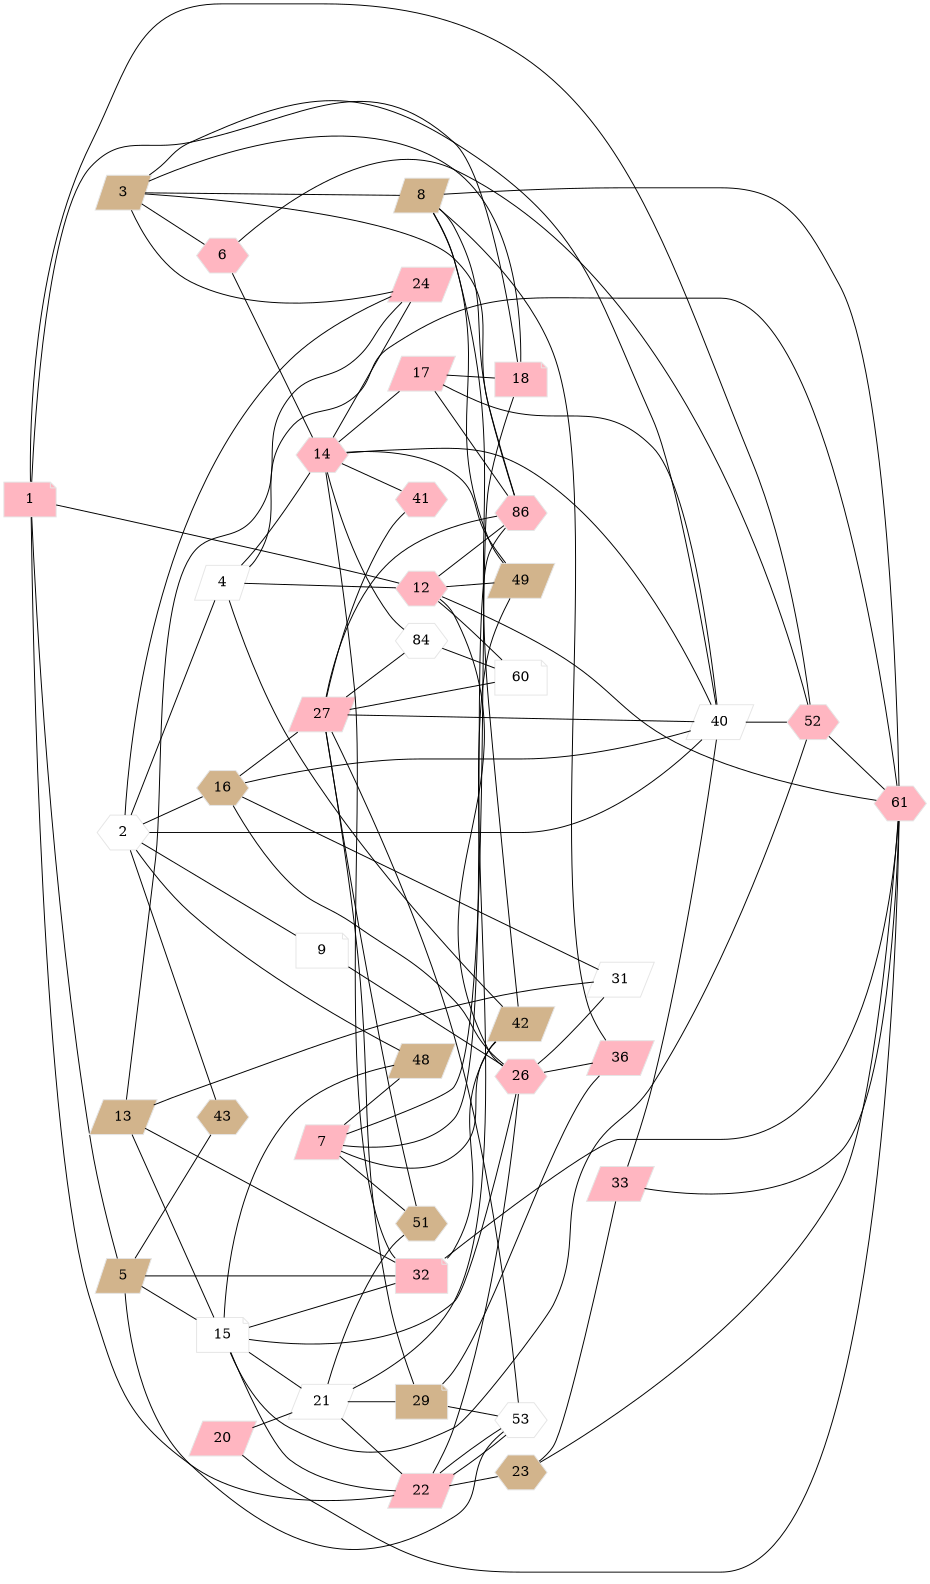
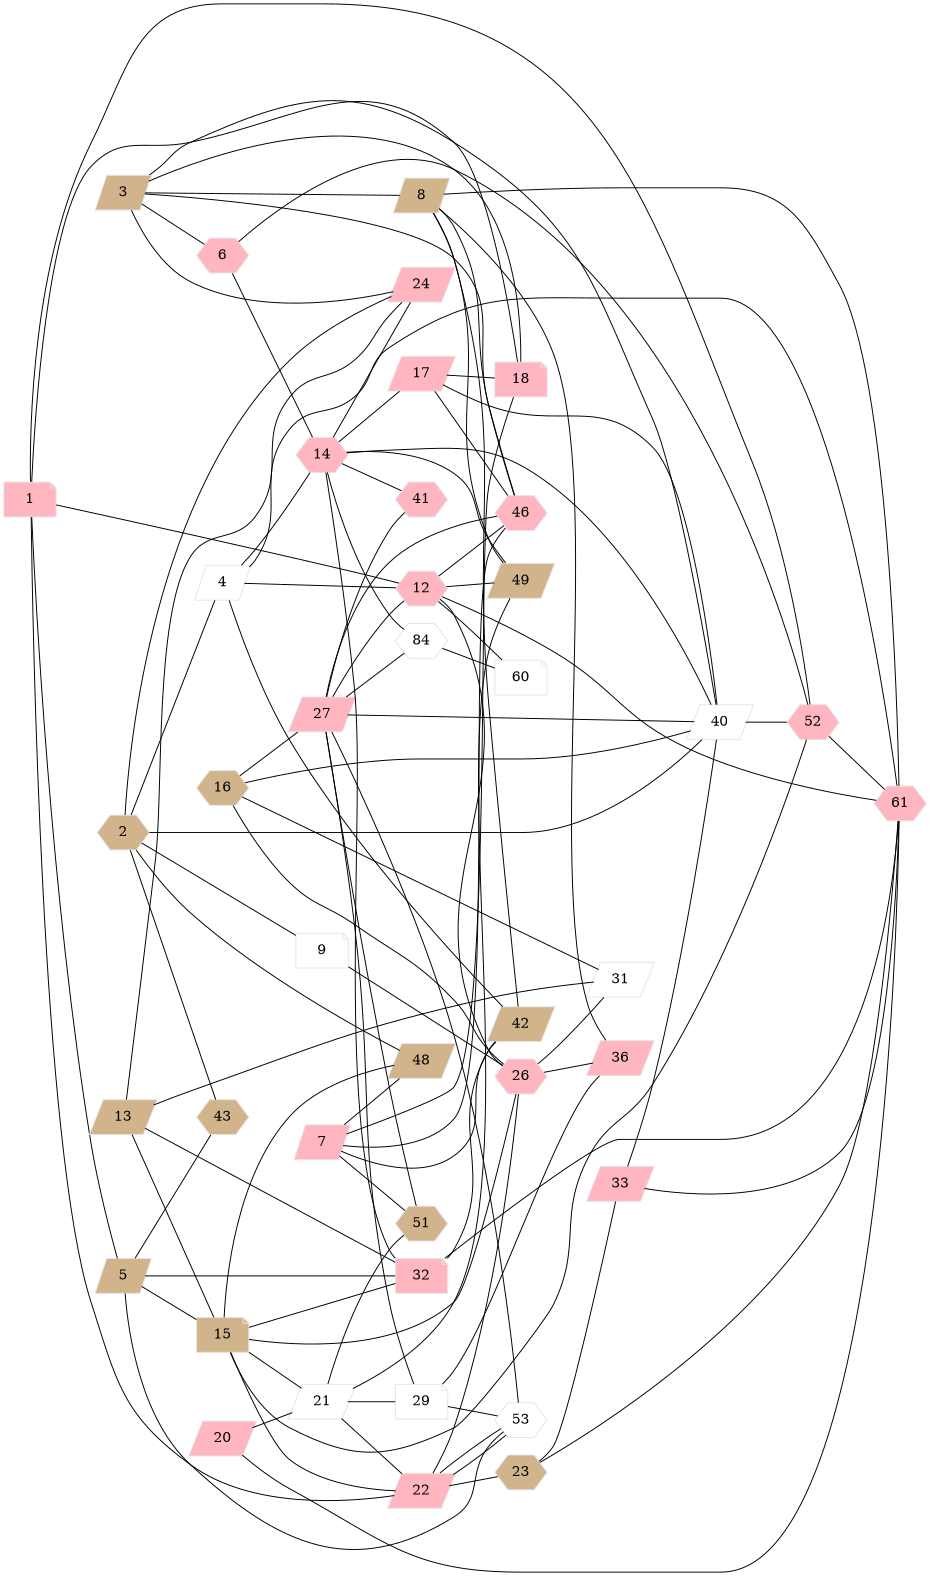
node "86": label "86" -> "46"
edge "60" -- "27": now "12" -- "27"
edge "16" -- "2": removed
node "2": fillcolor white -> tan
node "15": fillcolor white -> tan
node "29": fillcolor tan -> white
